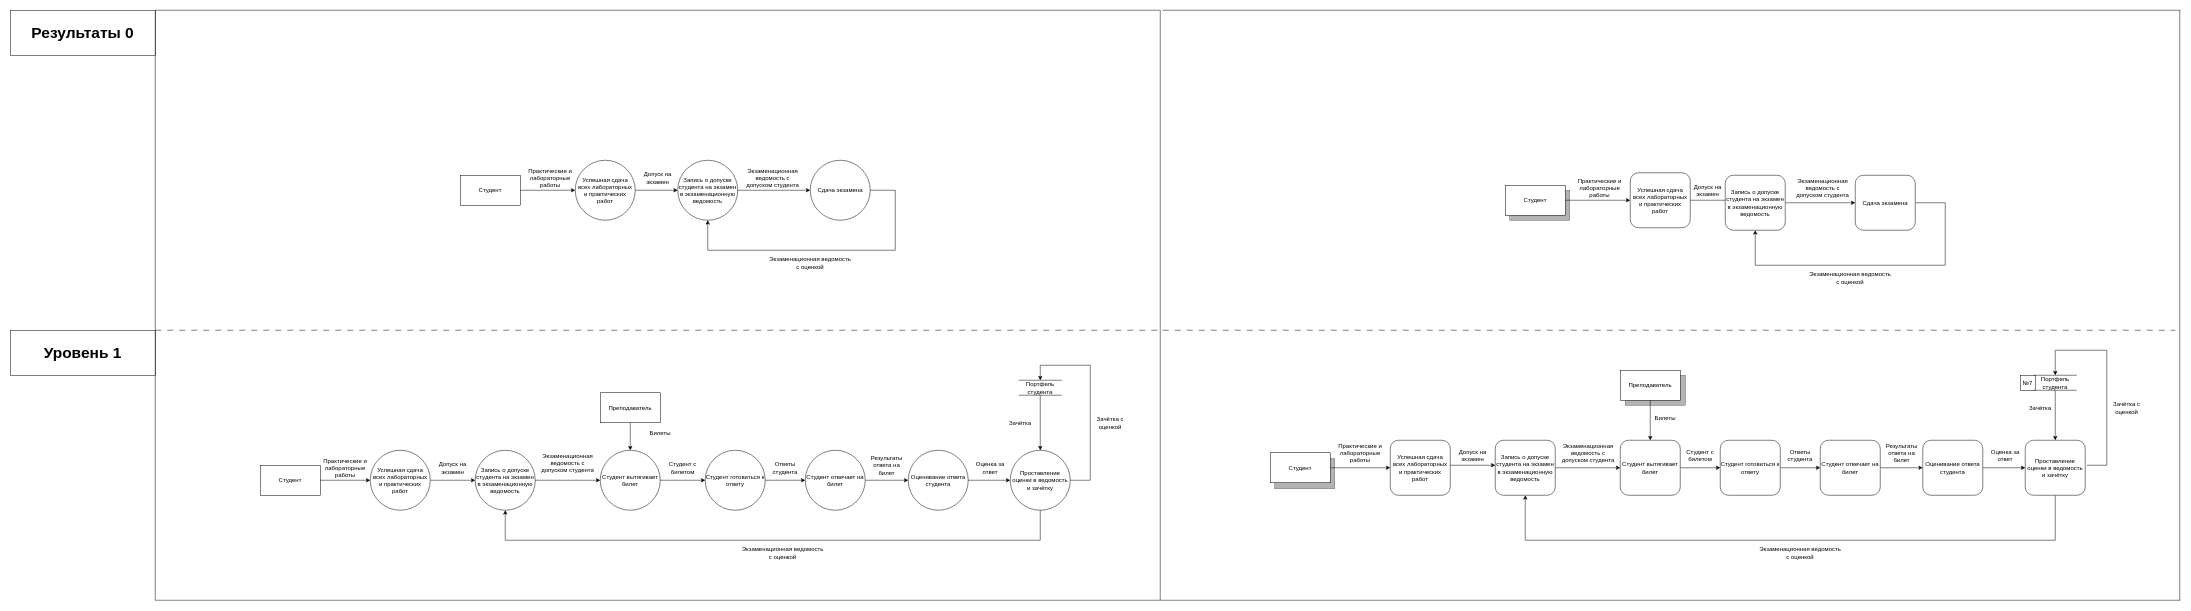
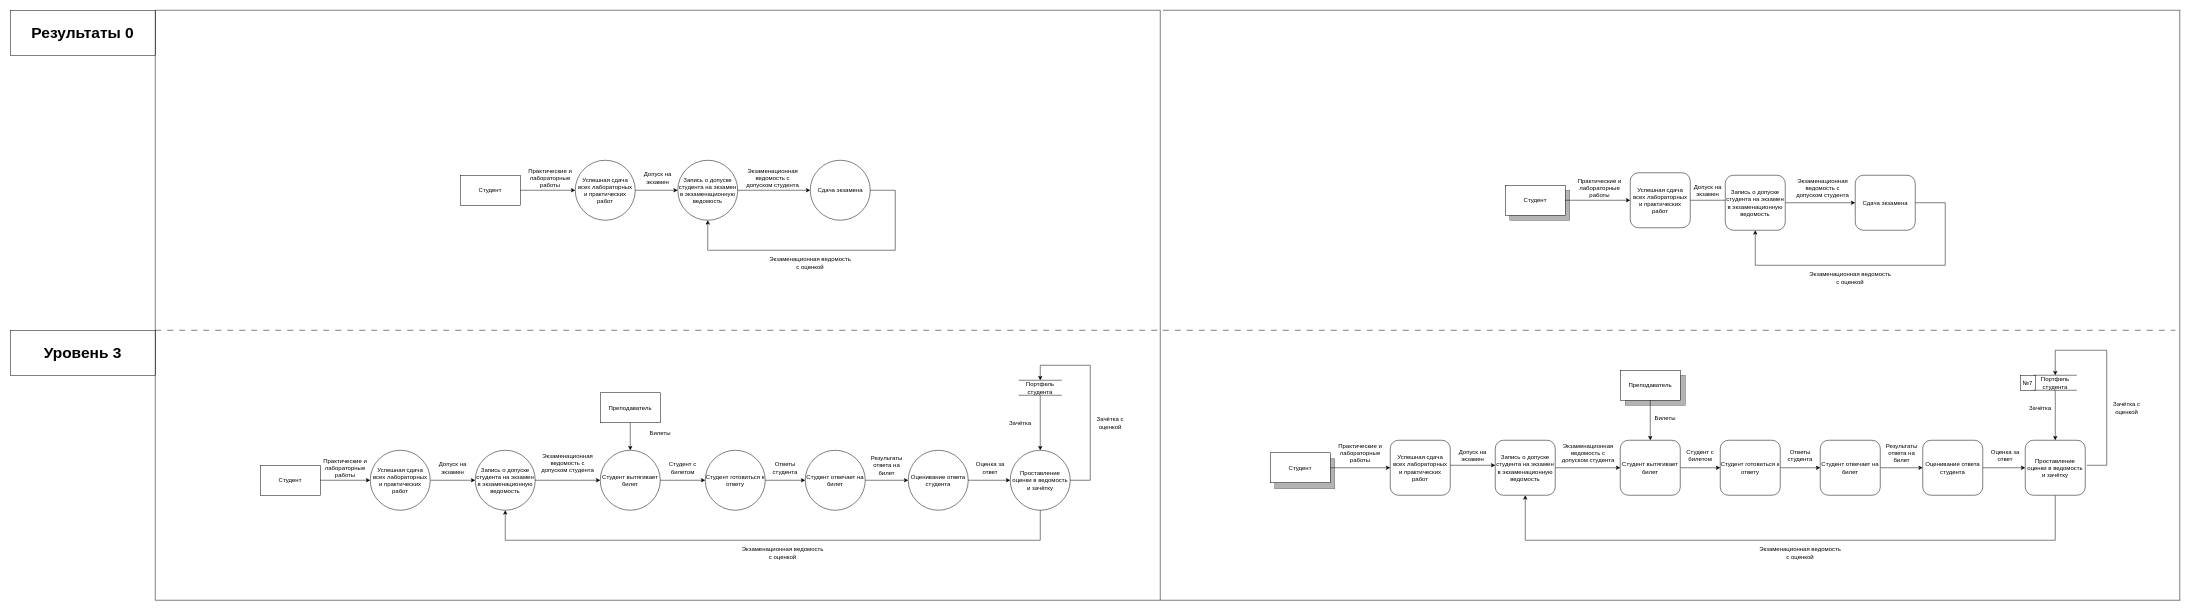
node "Уровень 1": label "Уровень 1" -> "Уровень 3"
